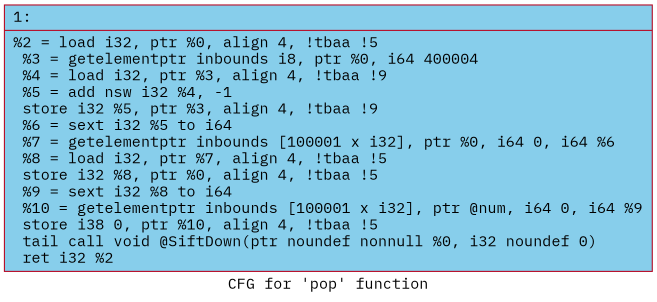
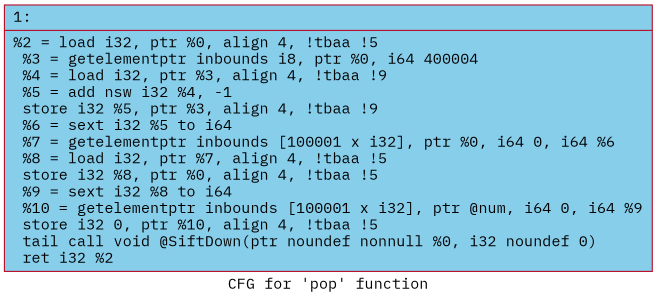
node "1:": text "store i38 0, ptr %10, align 4, !tbaa !5" -> "store i32 0, ptr %10, align 4, !tbaa !5"
